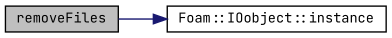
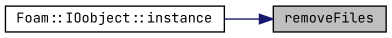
edge "removeFiles" -> "Foam::IOobject::instance": reversed
